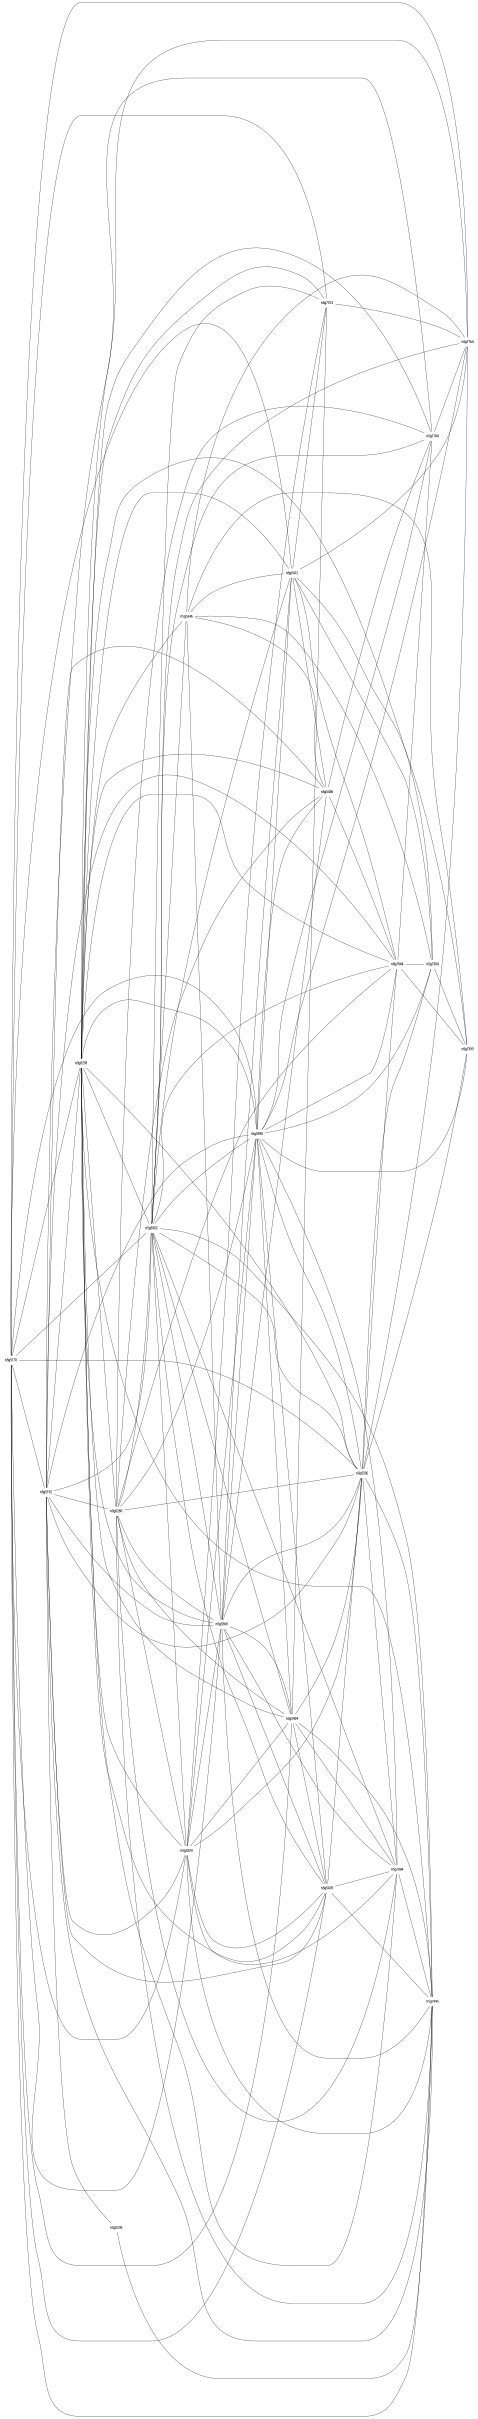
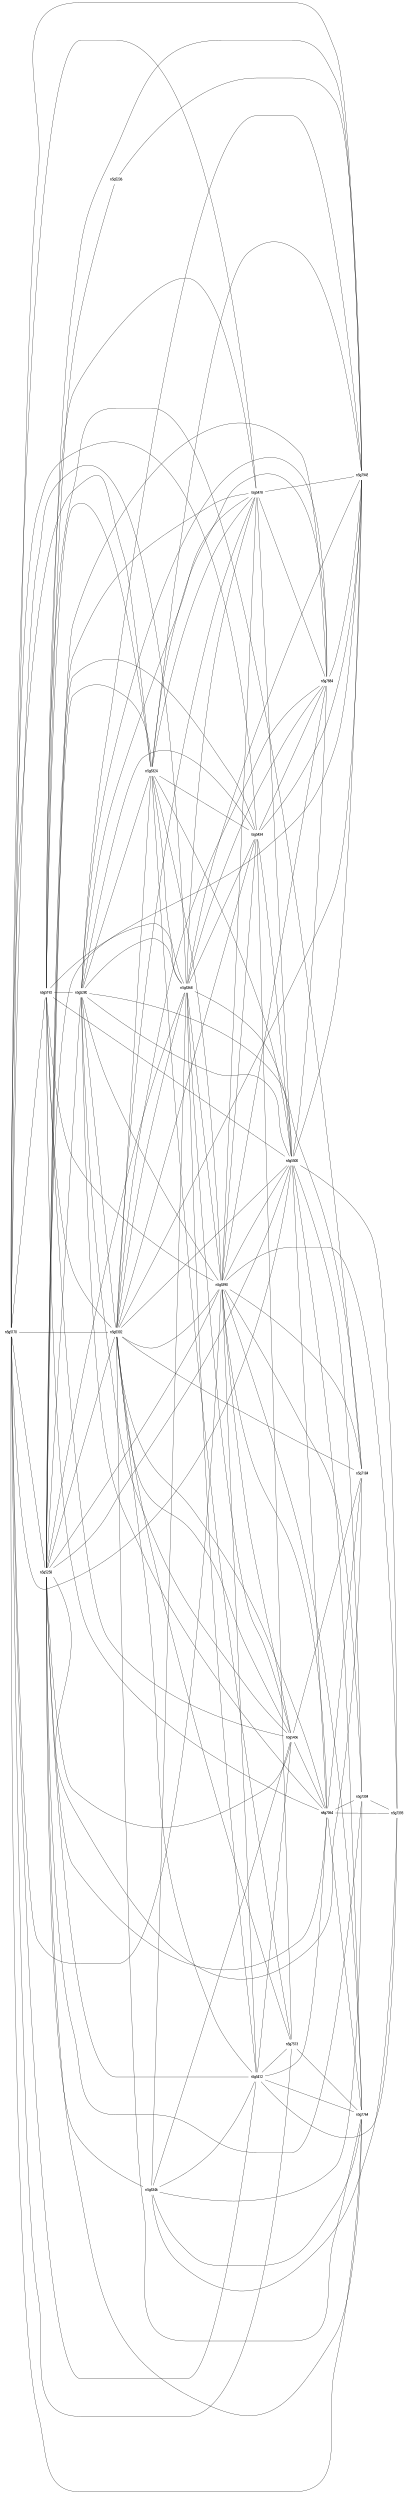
edge "n5g7764" -- "n5g7184": now "n5g7764" -- "n8g7064"
edge "n5g7513" -- "n5g5258": removed
edge "n5g5412" -- "n5g7304": removed
edge "n5g5346" -- "n5g5302": now "n5g5456" -- "n5g5302"
edge "n5g5258" -- "n5g5192": removed
edge "n5g5434" -- "n5g5478": now "n5g5280" -- "n5g5478"
